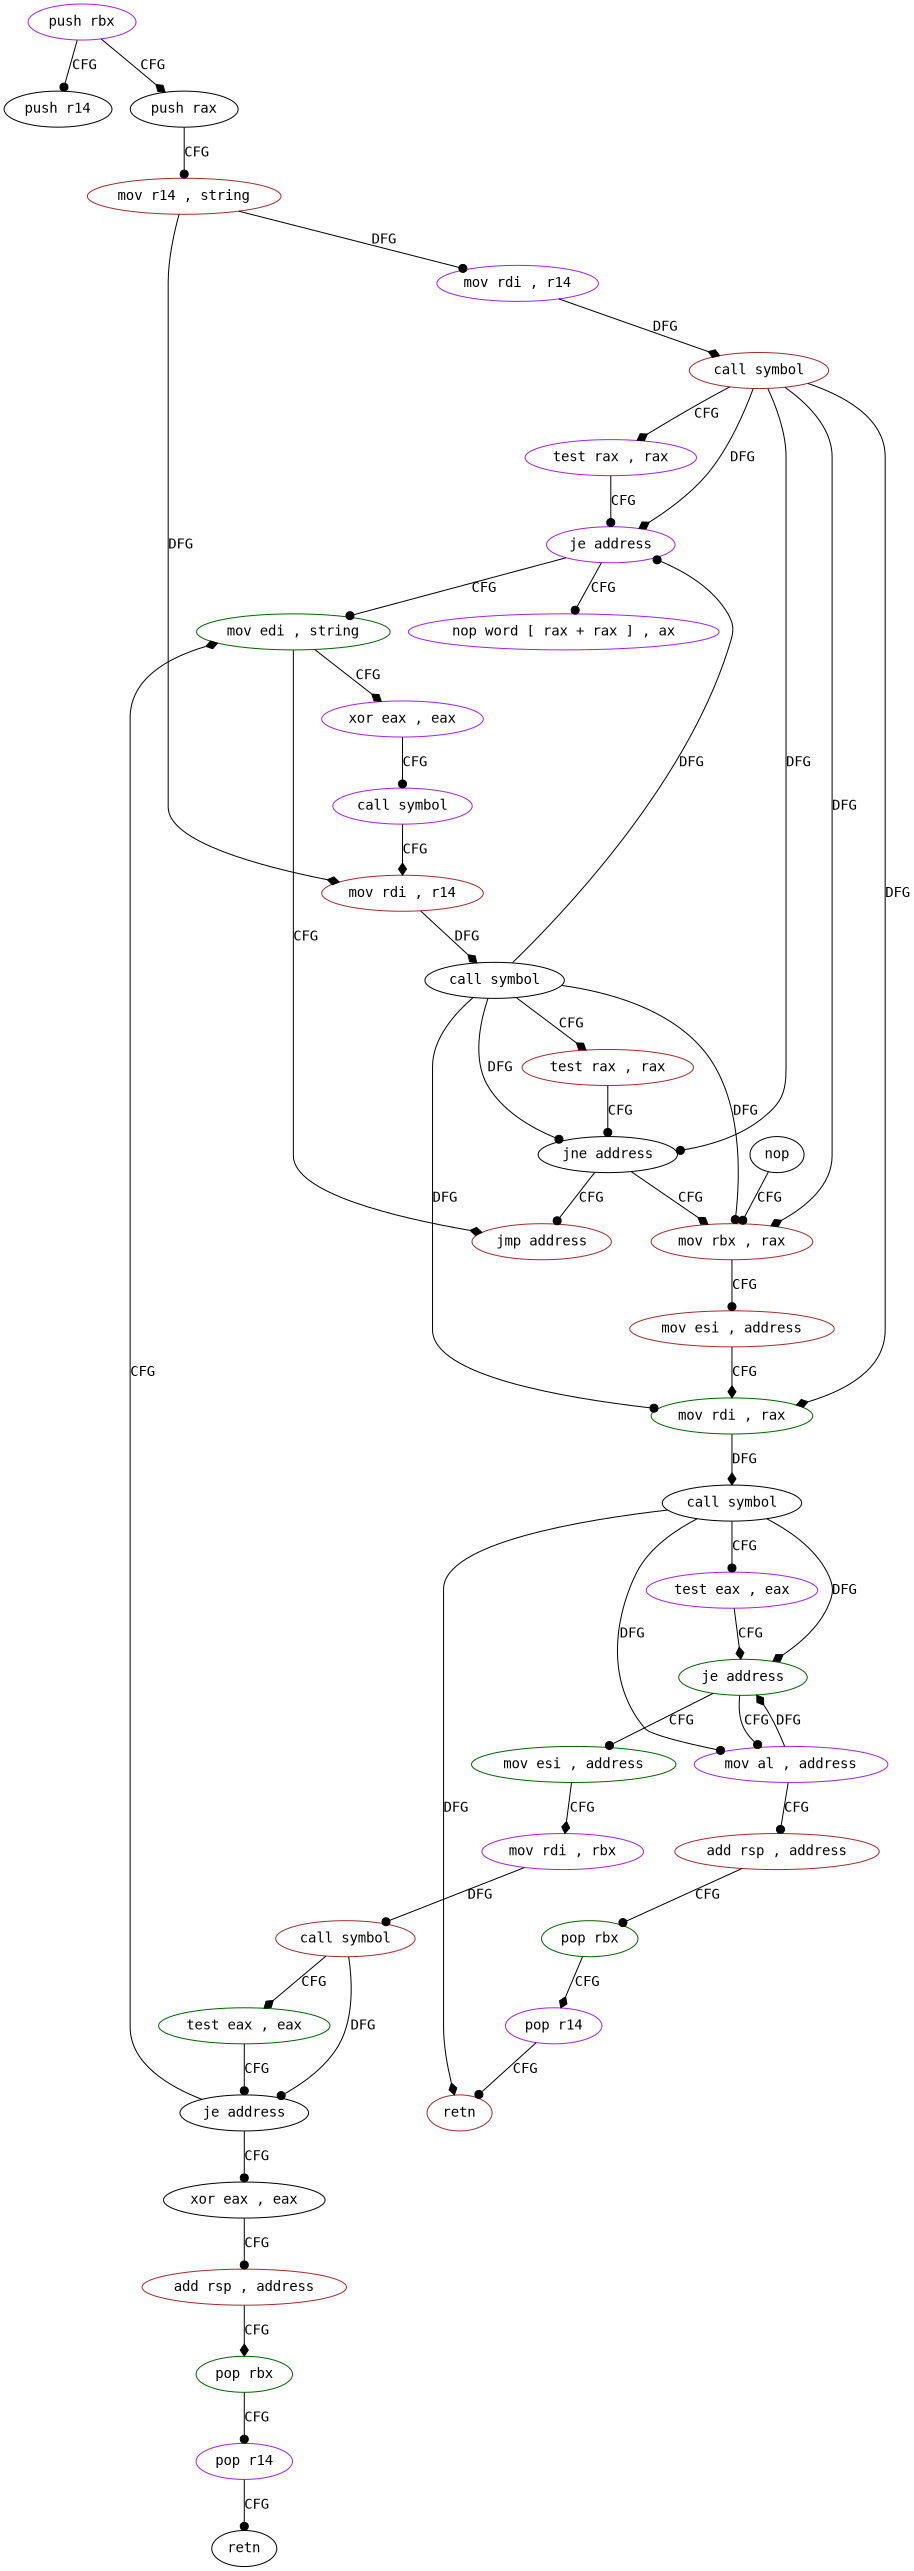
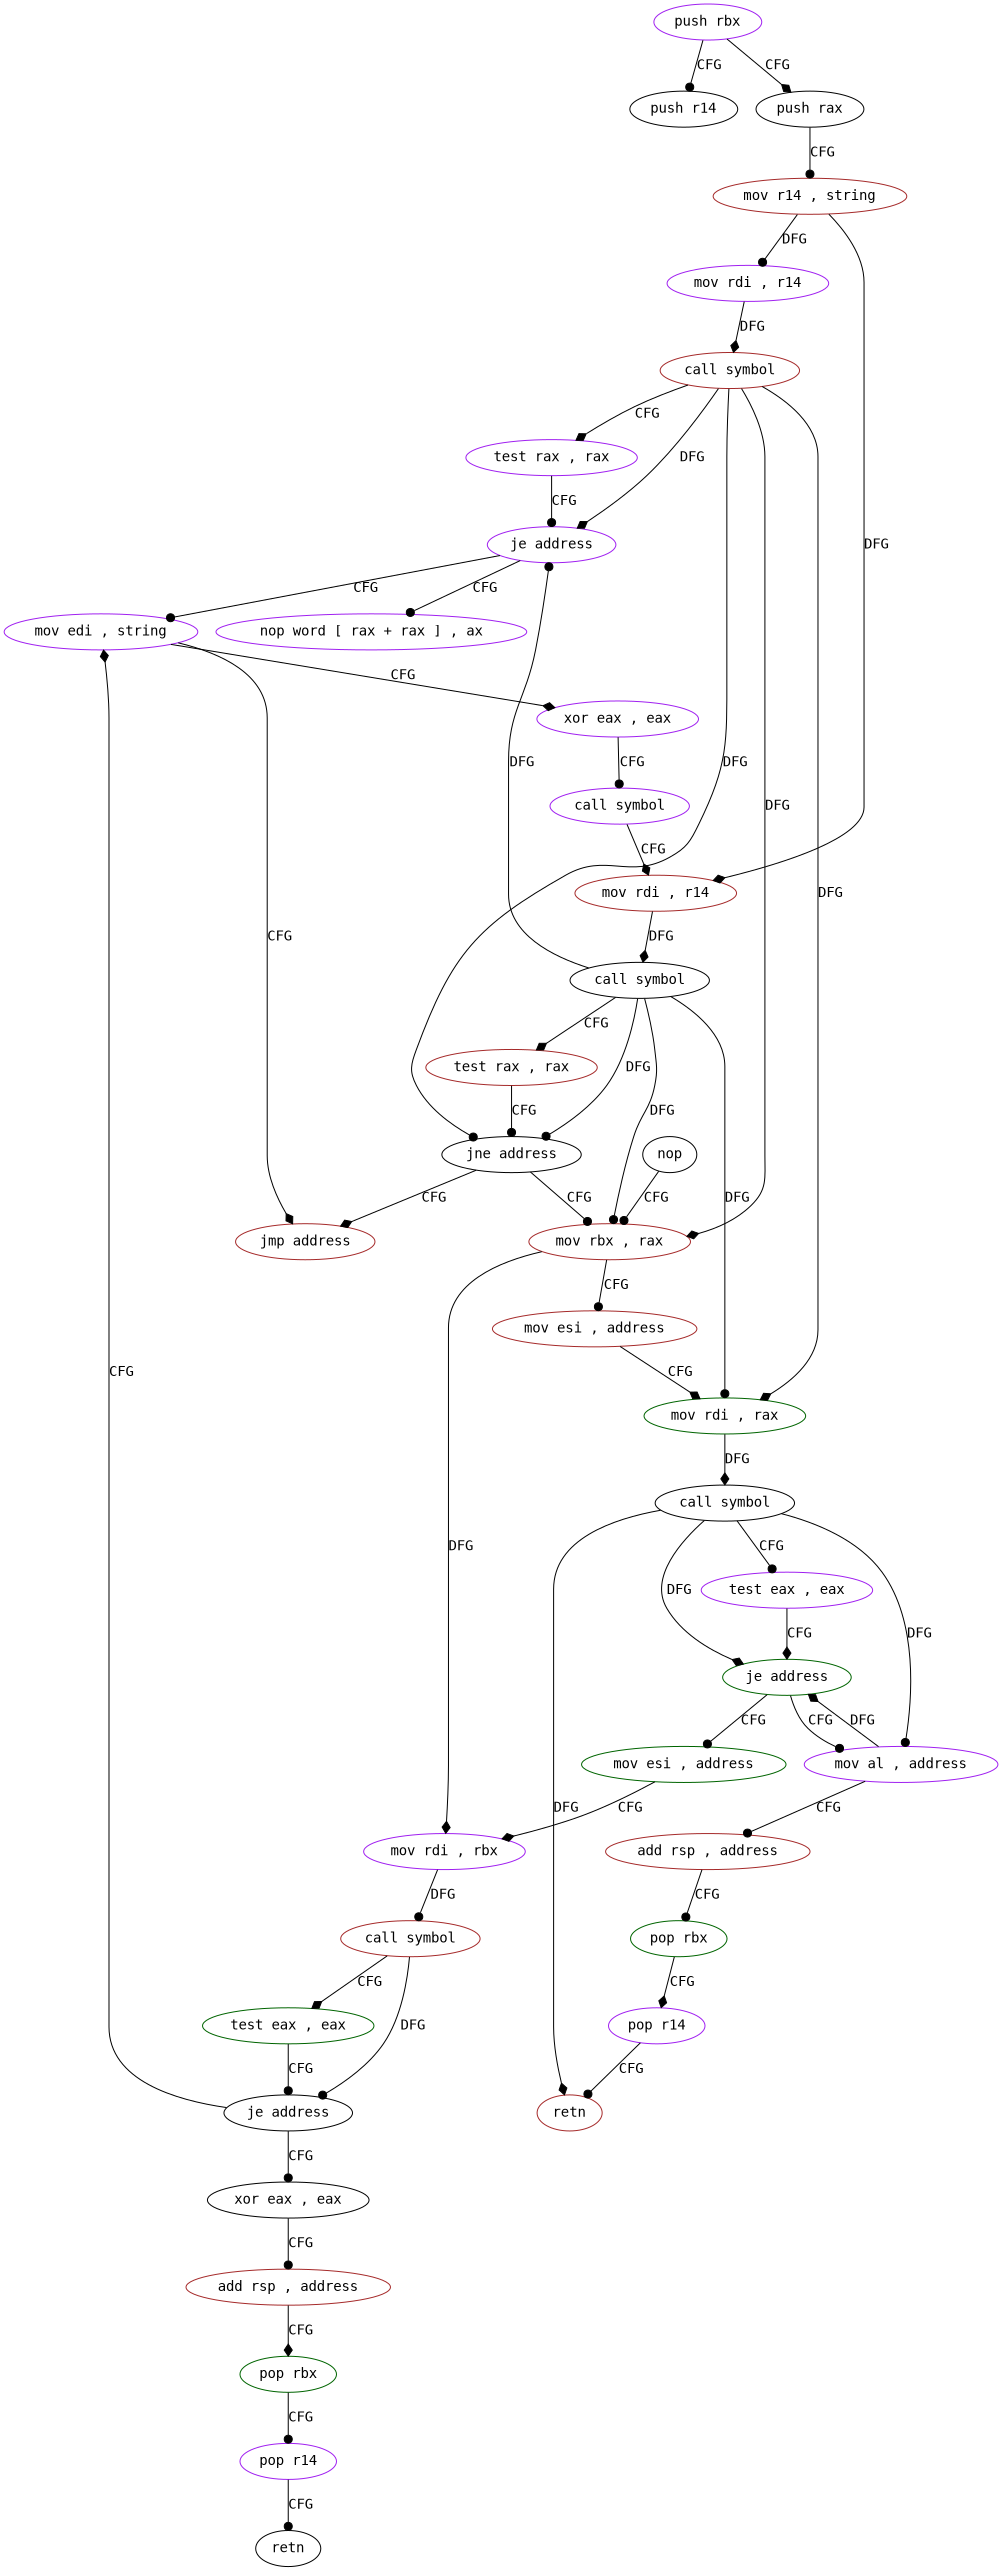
node "mov edi , string": color darkgreen -> purple
edge "jne address" -> "mov rbx , rax": arrowhead diamond -> dot
edge "jne address" -> "jmp address": arrowhead dot -> diamond
edge "mov rbx , rax" -> "mov rdi , rbx": added, label "DFG"
